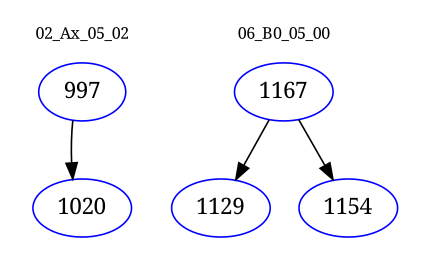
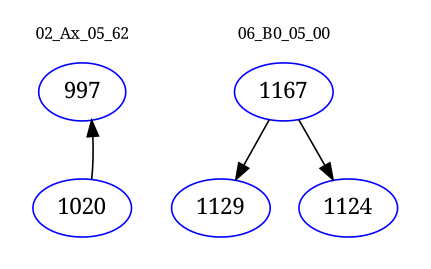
cluster "02_Ax_05_02": label "02_Ax_05_02" -> "02_Ax_05_62"
edge "997" -> "1020": reversed
node "1154": label "1154" -> "1124"
